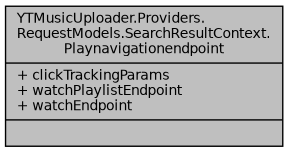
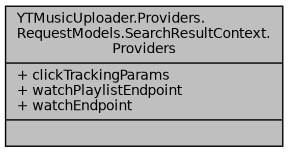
node "YTMusicUploader.Providers.": text "Playnavigationendpoint" -> "Providers"
